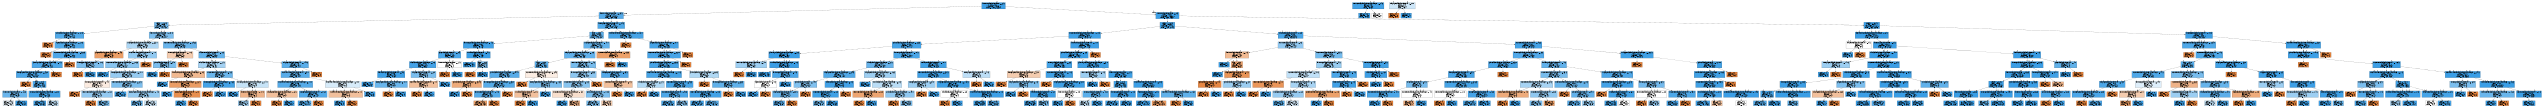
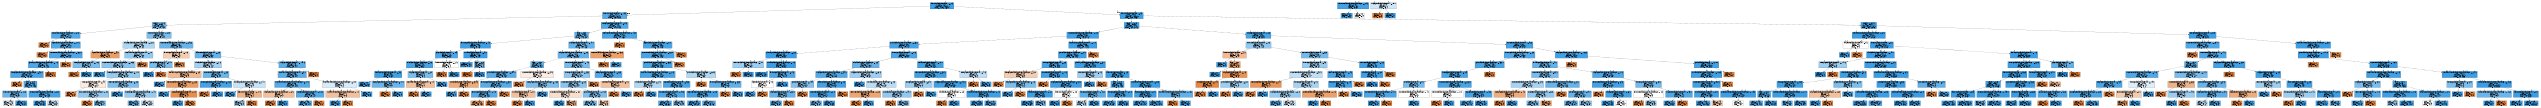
node "gini = 0.039 samples = 1877 value = [37, 1840]": fillcolor #e58139cc -> #399de5fa
node "gini = 0.375 samples = 4 value = [3, 1]": removed
node "gini = 0.008 samples = 496 value = [2, 494]": added
node "gini = 0.009 samples = 3278 value = [15, 3263]": added
